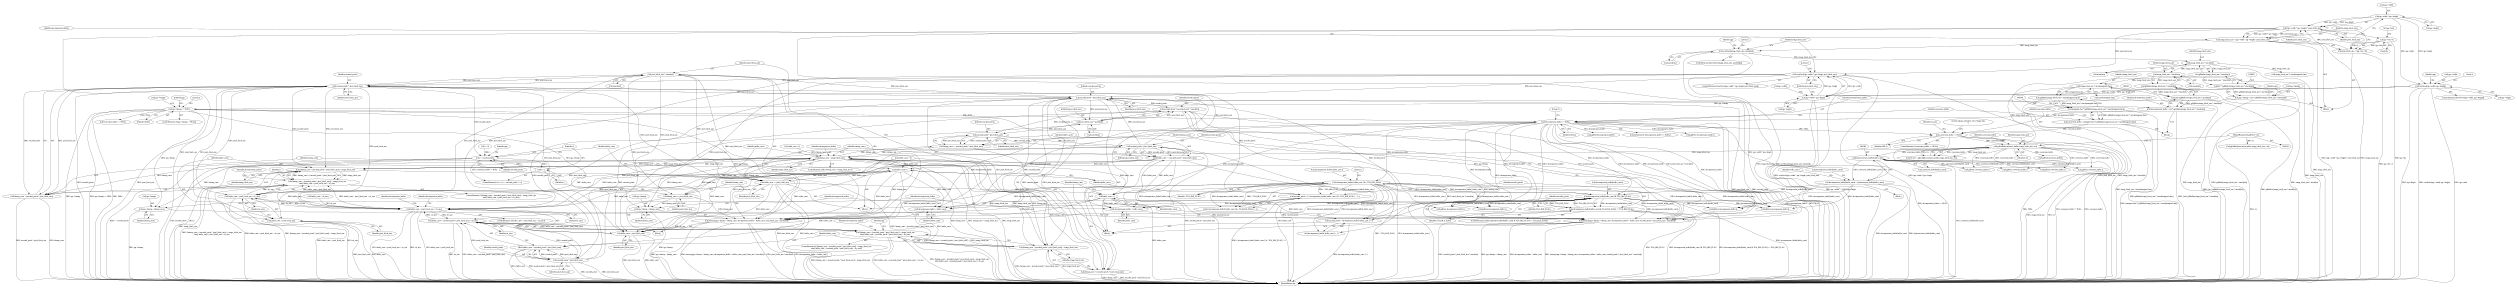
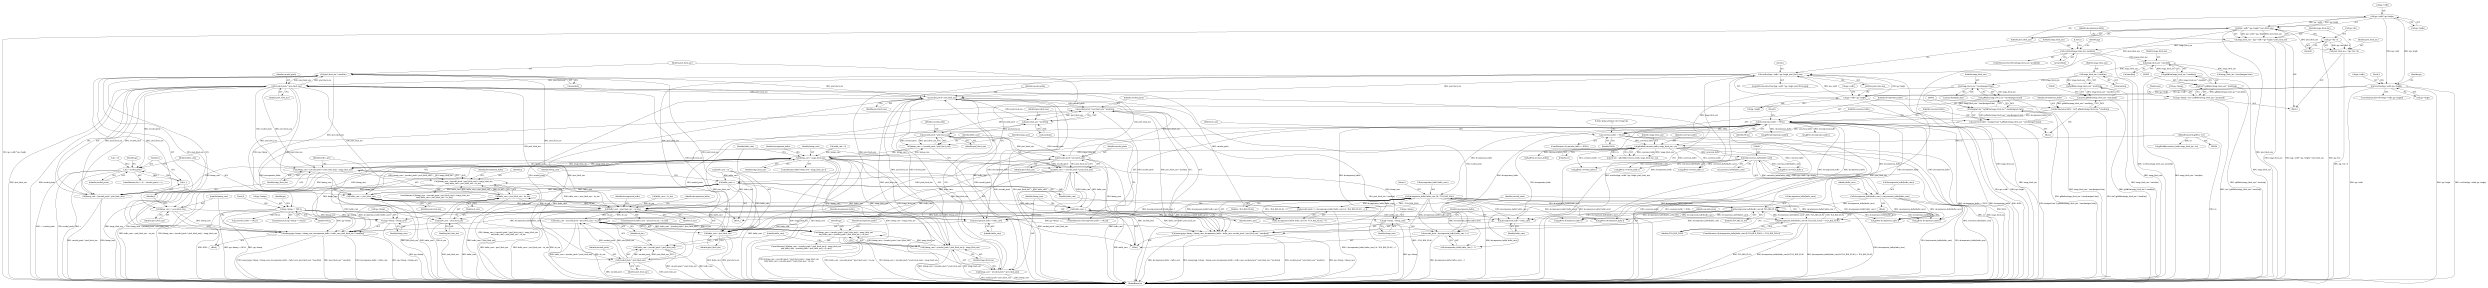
edge "(Call,tga->bitmap == NULL)" -> "(Call,decompression_buffer == NULL)": now "(Call,tga->bitmap == NULL)" -> "(ControlStructure,if (decompression_buffer == NULL))"
edge "(Call,i < encoded_pixels)" -> "(ControlStructure,for (i = 0; i < encoded_pixels; i++))": label "DDG: conversion_buffer == NULL" -> "AST: "
edge "(Call,i++)" -> "(ControlStructure,for (i = 0; i < encoded_pixels; i++))": removed, label "AST:"
node "(Block,buffer_caret + (encoded_pixels * pixel_block_size))": label "(Block,buffer_caret + (encoded_pixels * pixel_block_size))" -> "(Call,buffer_caret + (encoded_pixels * pixel_block_size))"
